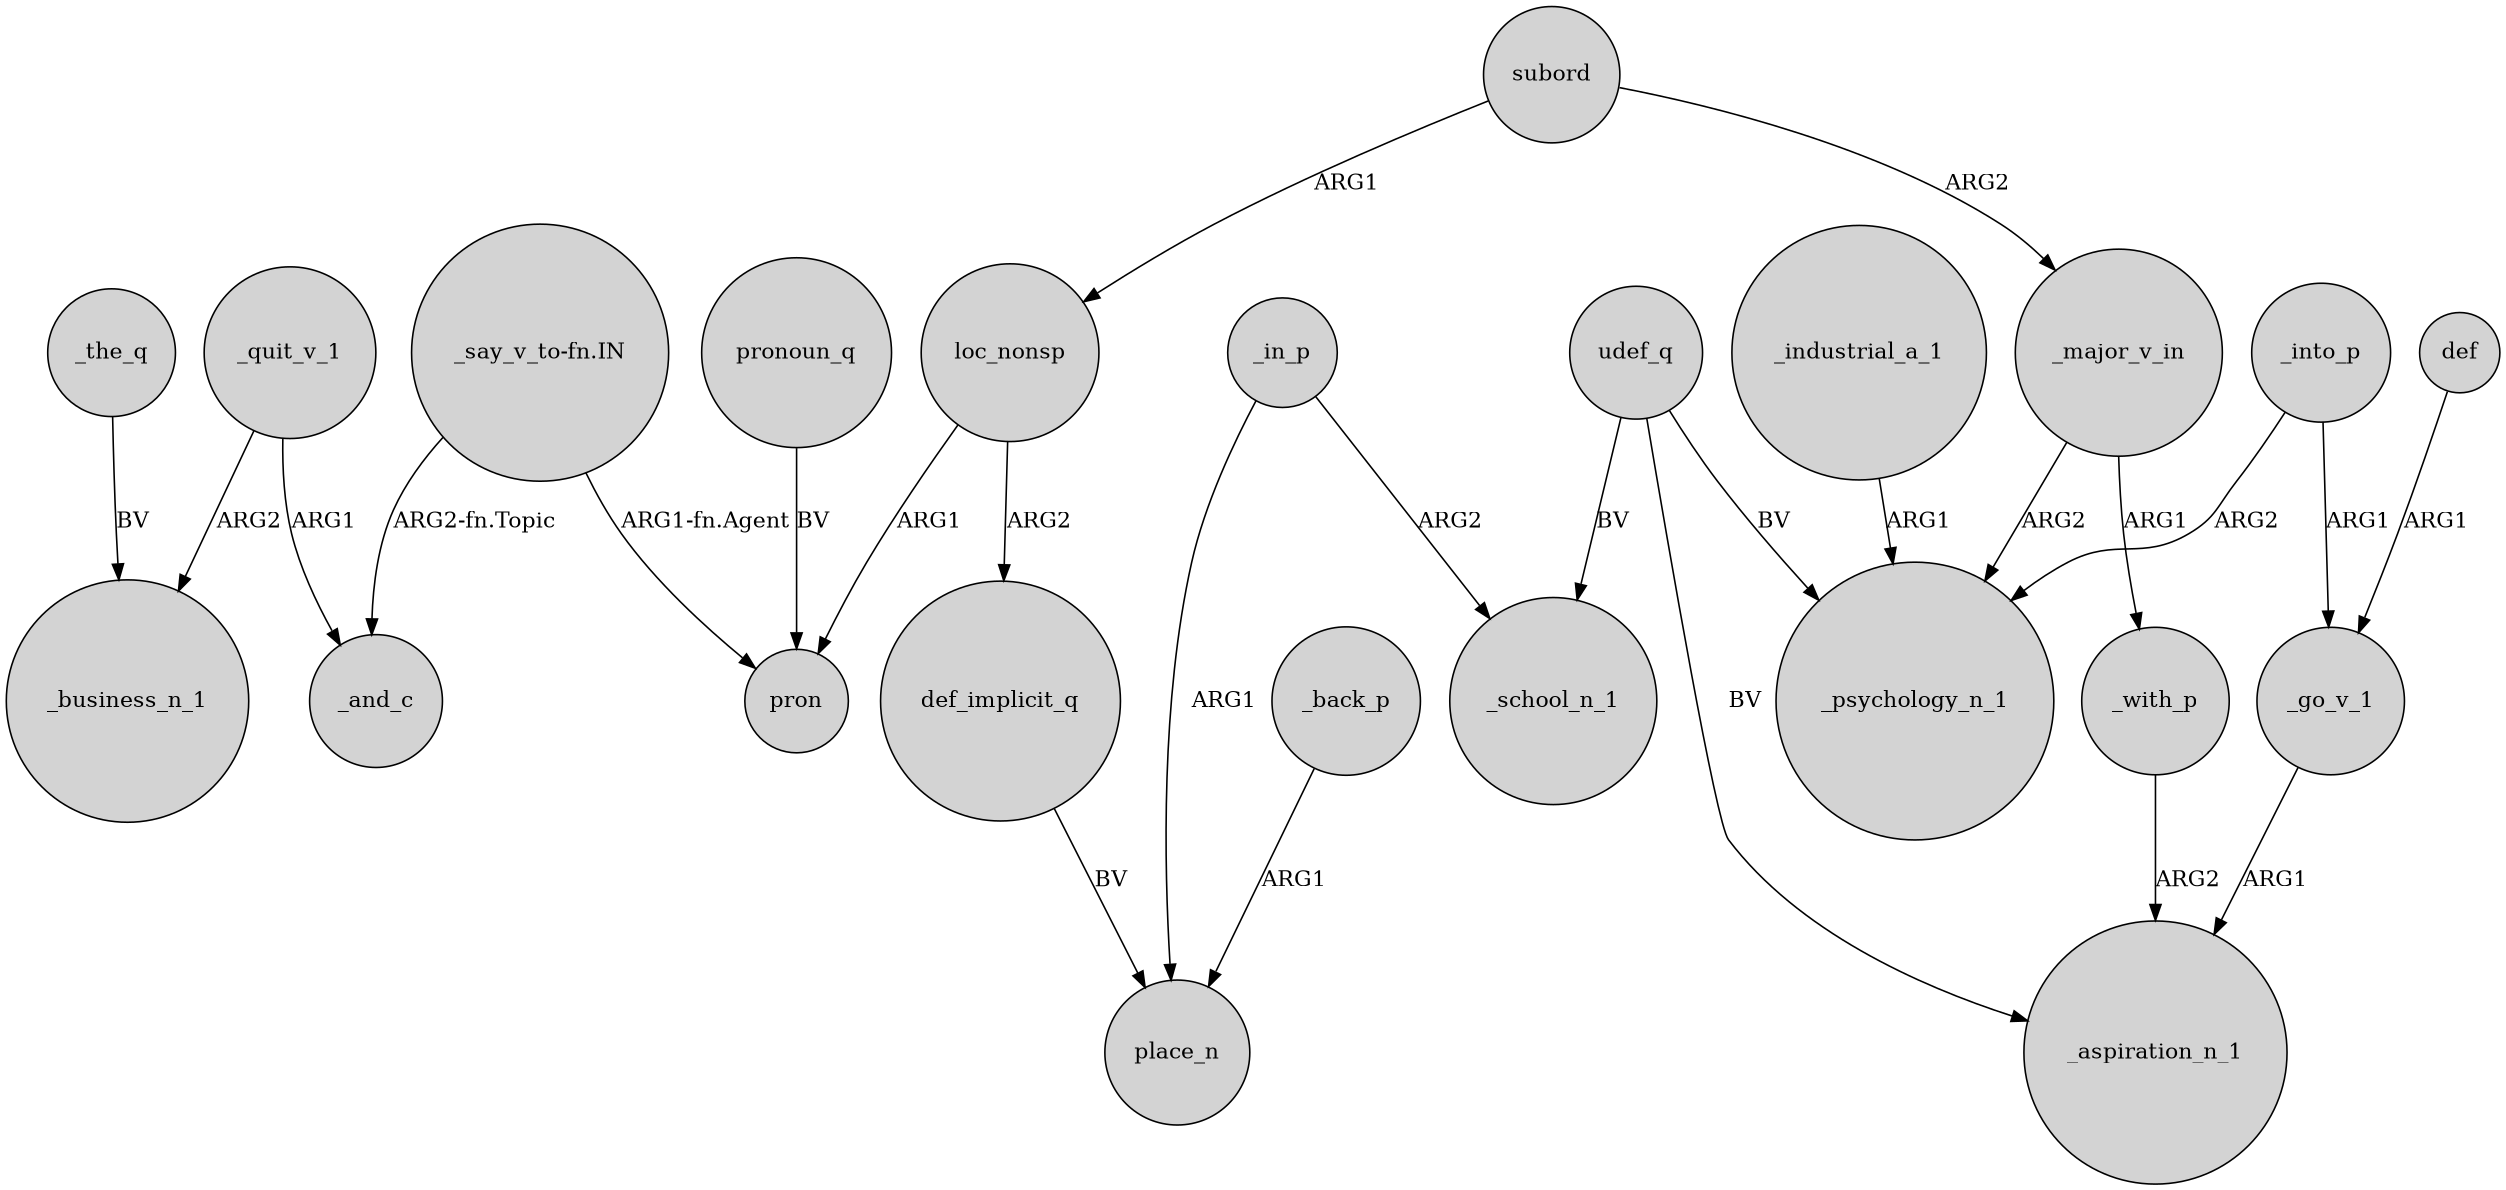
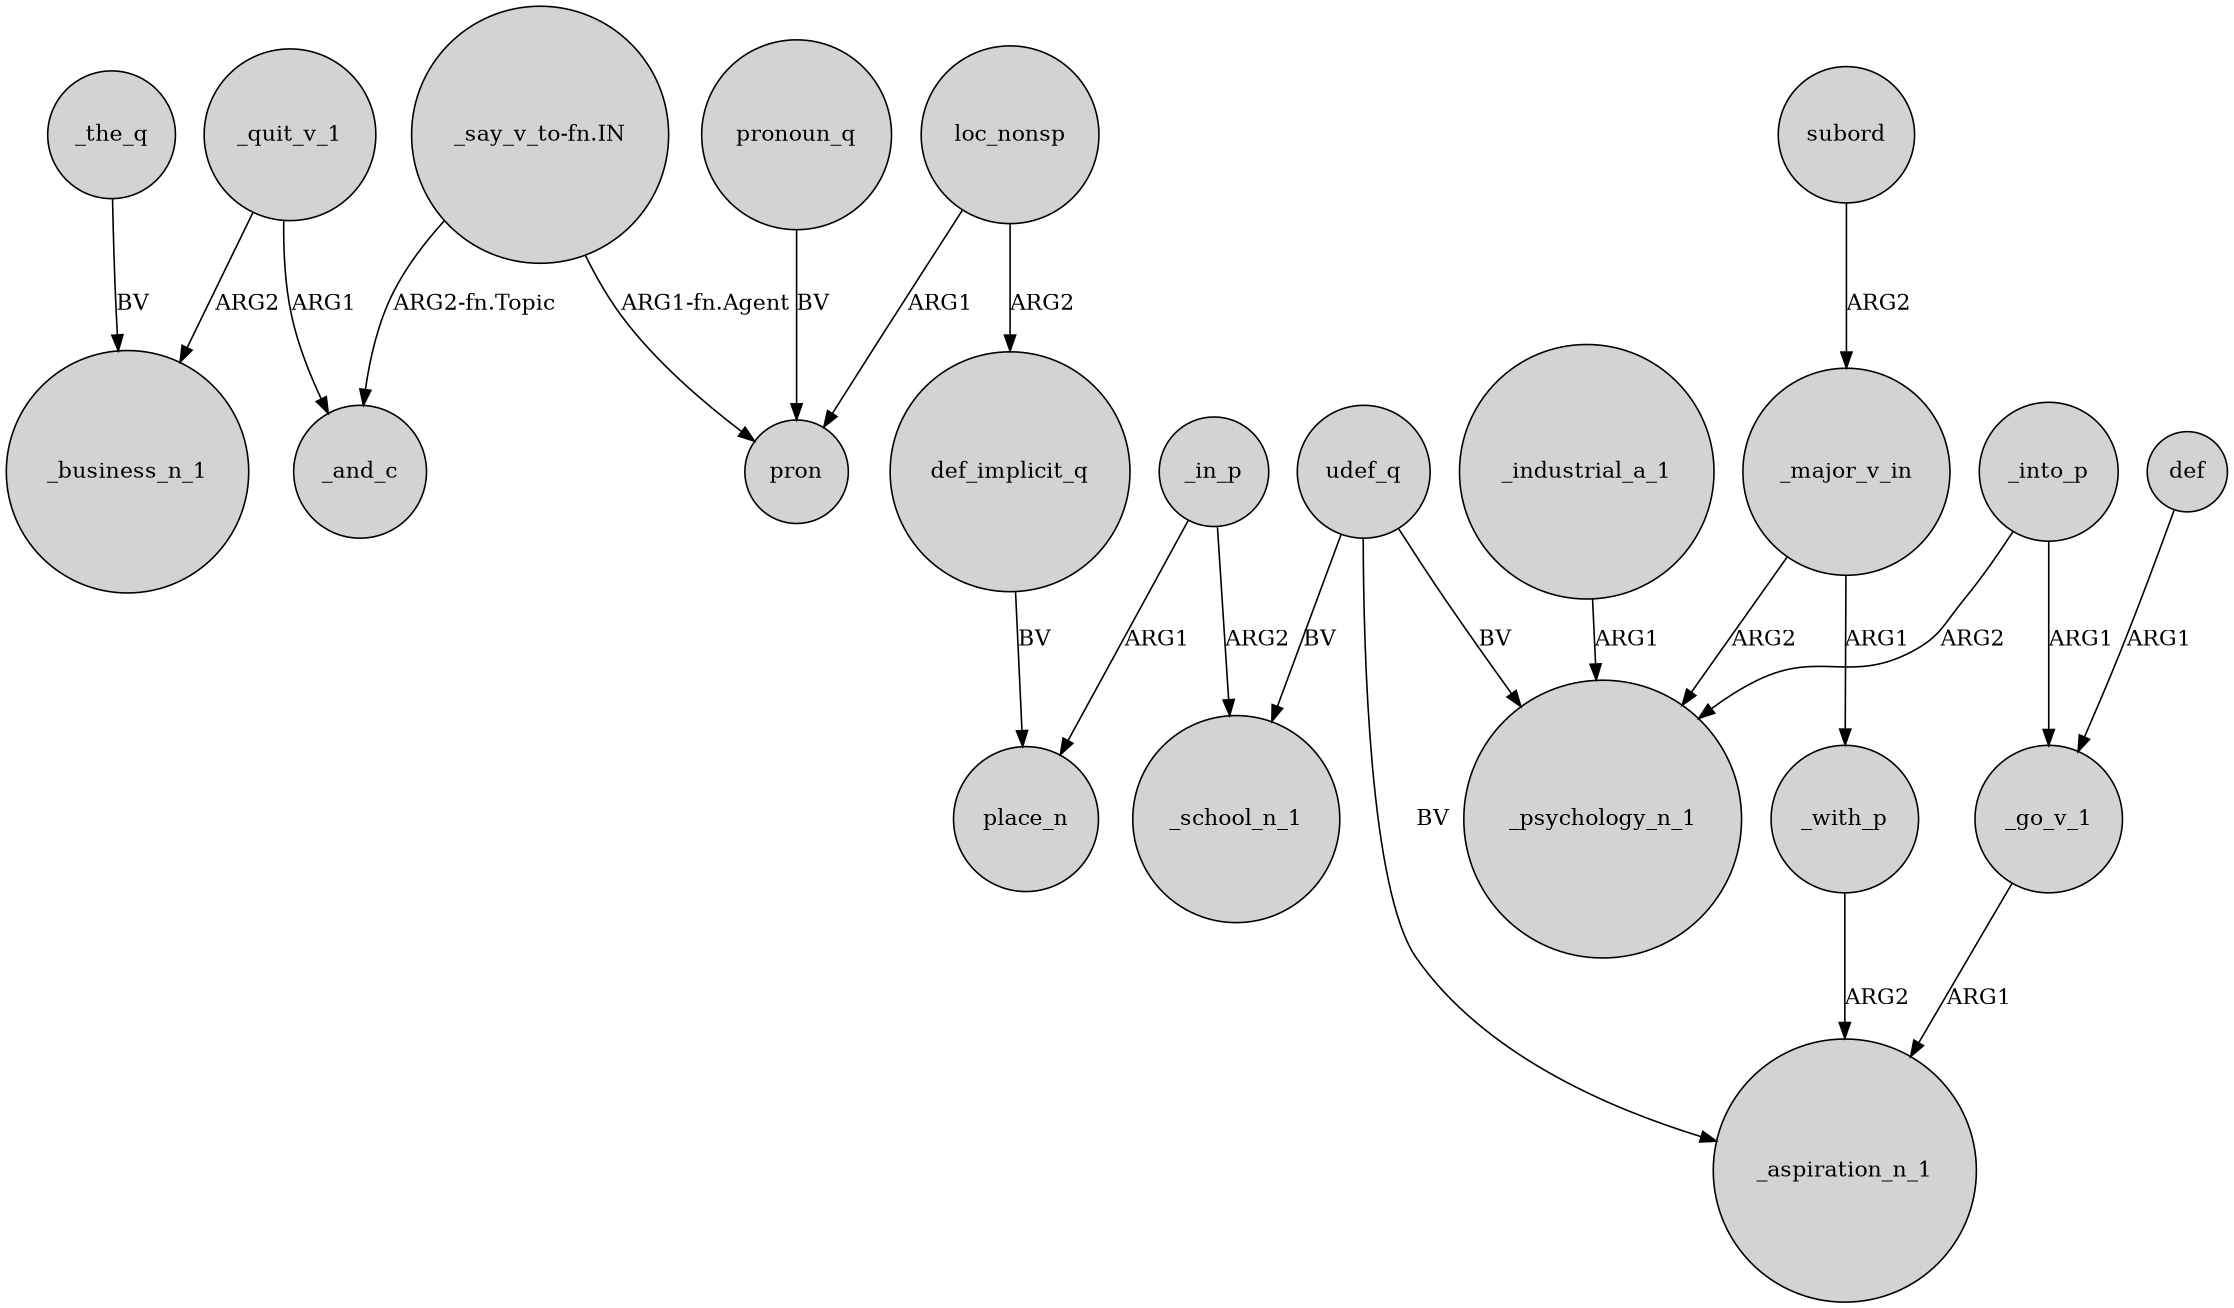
edge "subord" -> "loc_nonsp": removed, label "ARG1"
node "_back_p": removed
